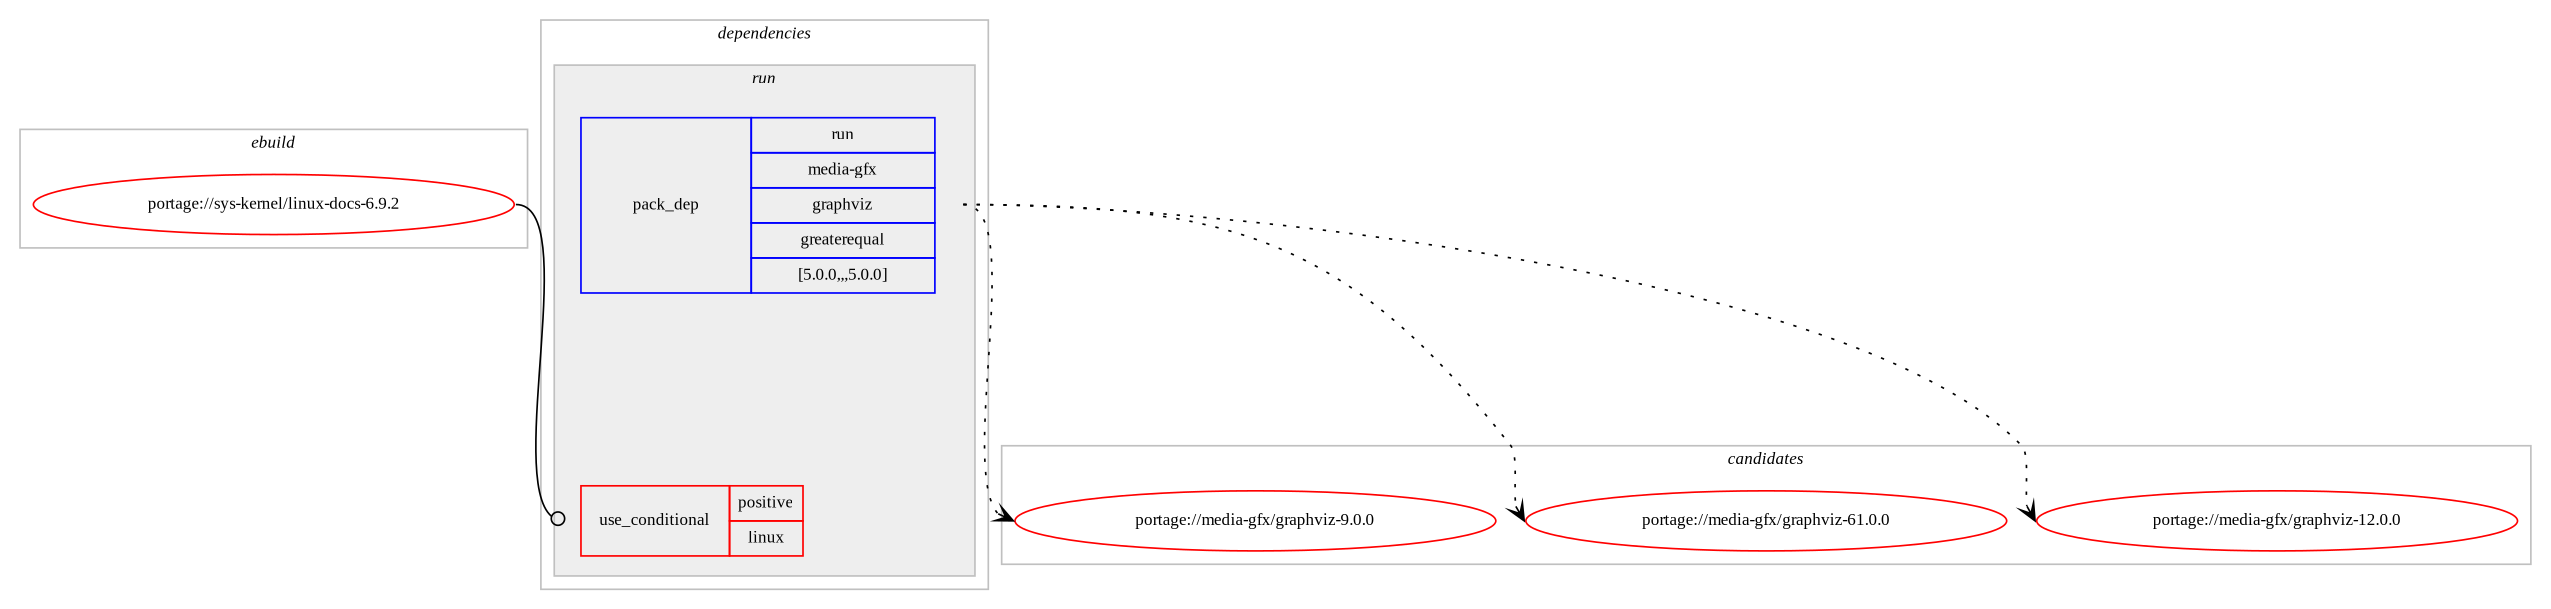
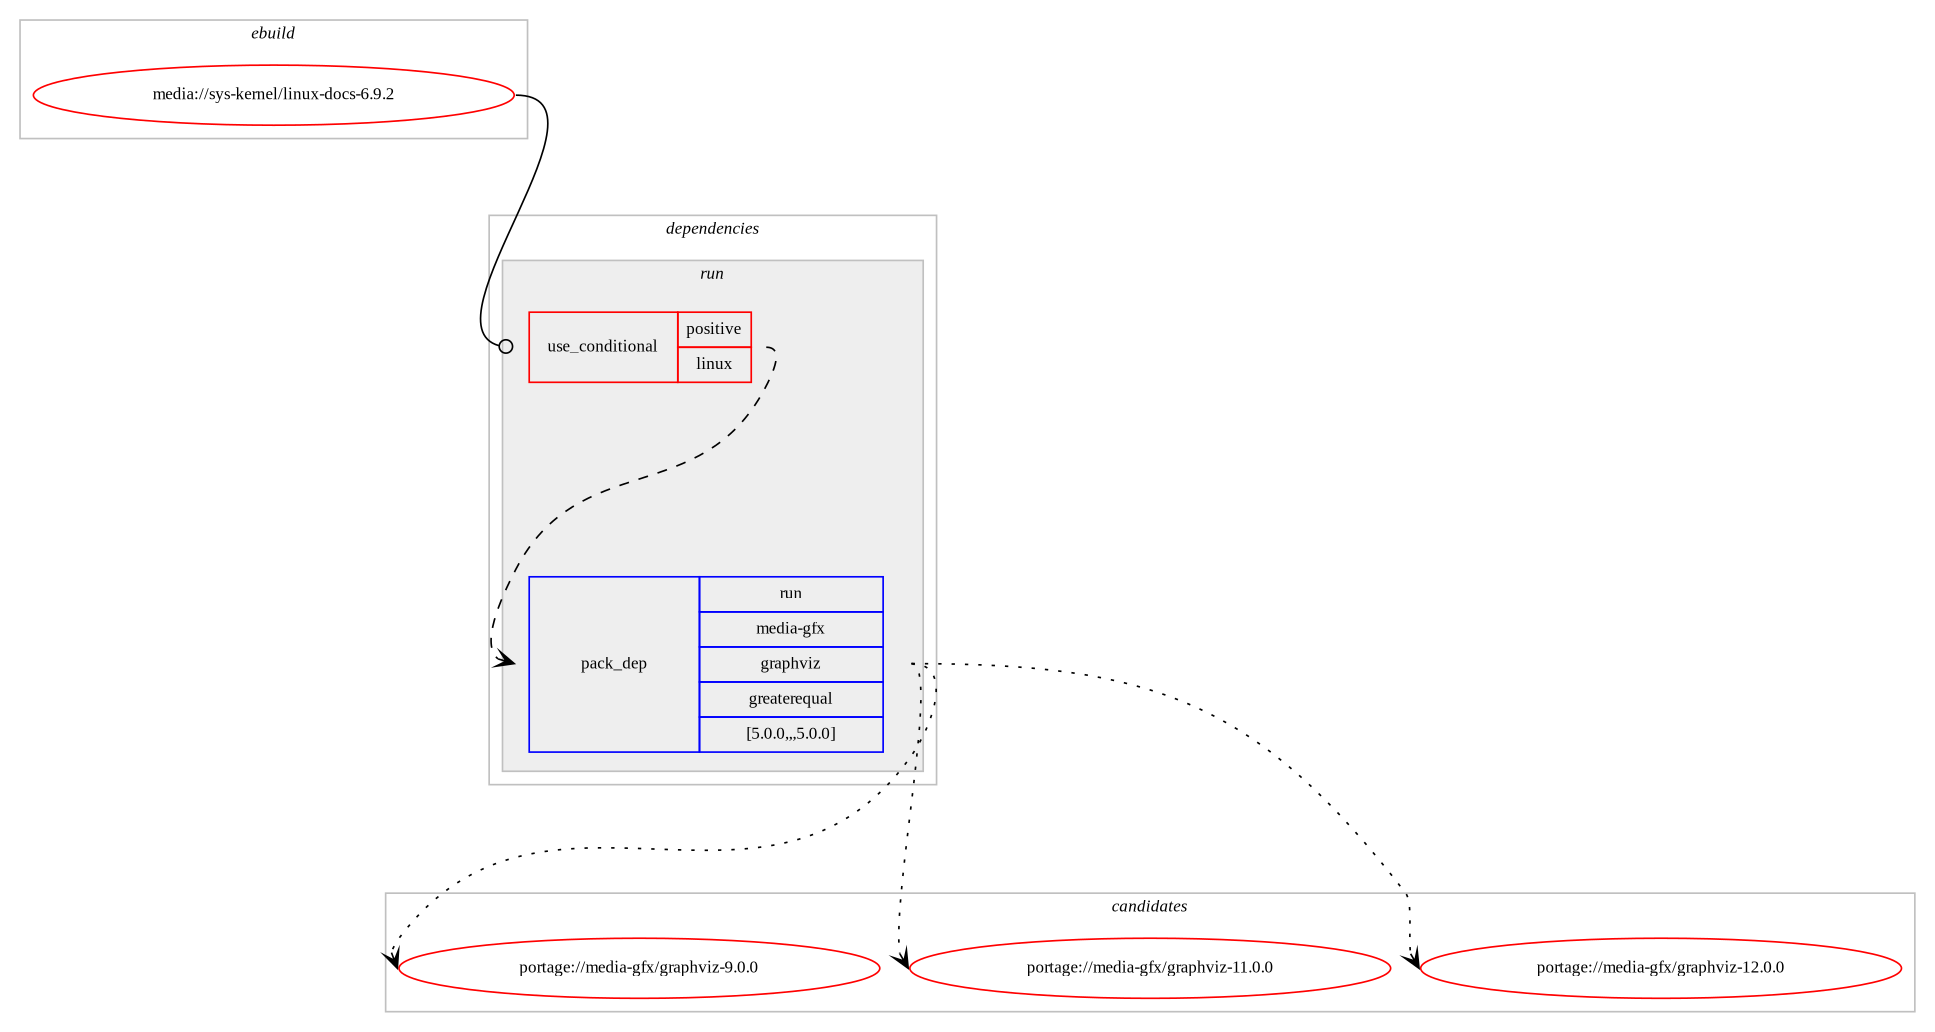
node "portage://sys-kernel/linux-docs-6.9.2": label "portage://sys-kernel/linux-docs-6.9.2" -> "media://sys-kernel/linux-docs-6.9.2"
edge "use_conditional" -> "pack_dep": added
node "portage://media-gfx/graphviz-61.0.0": label "portage://media-gfx/graphviz-61.0.0" -> "portage://media-gfx/graphviz-11.0.0"
